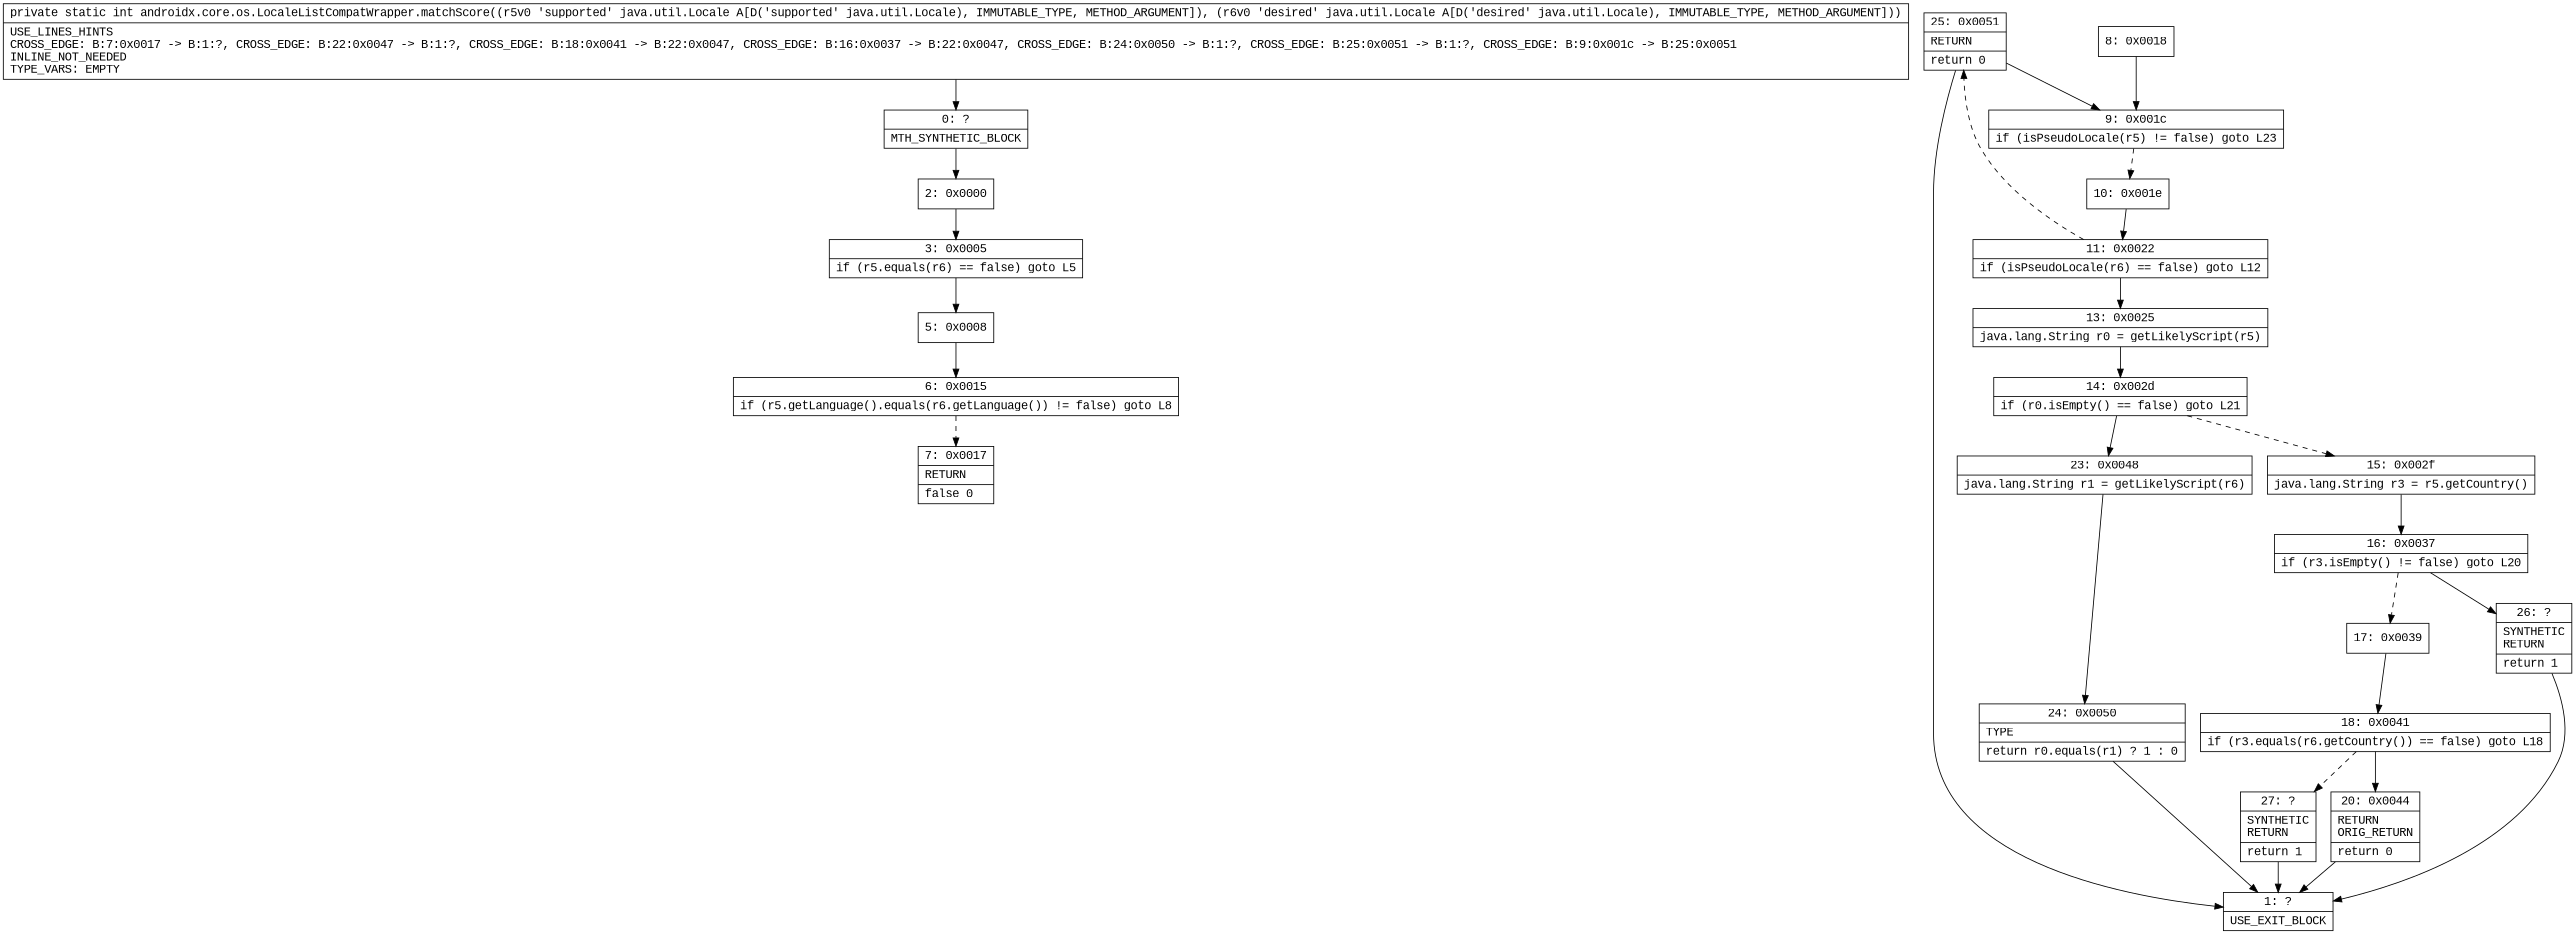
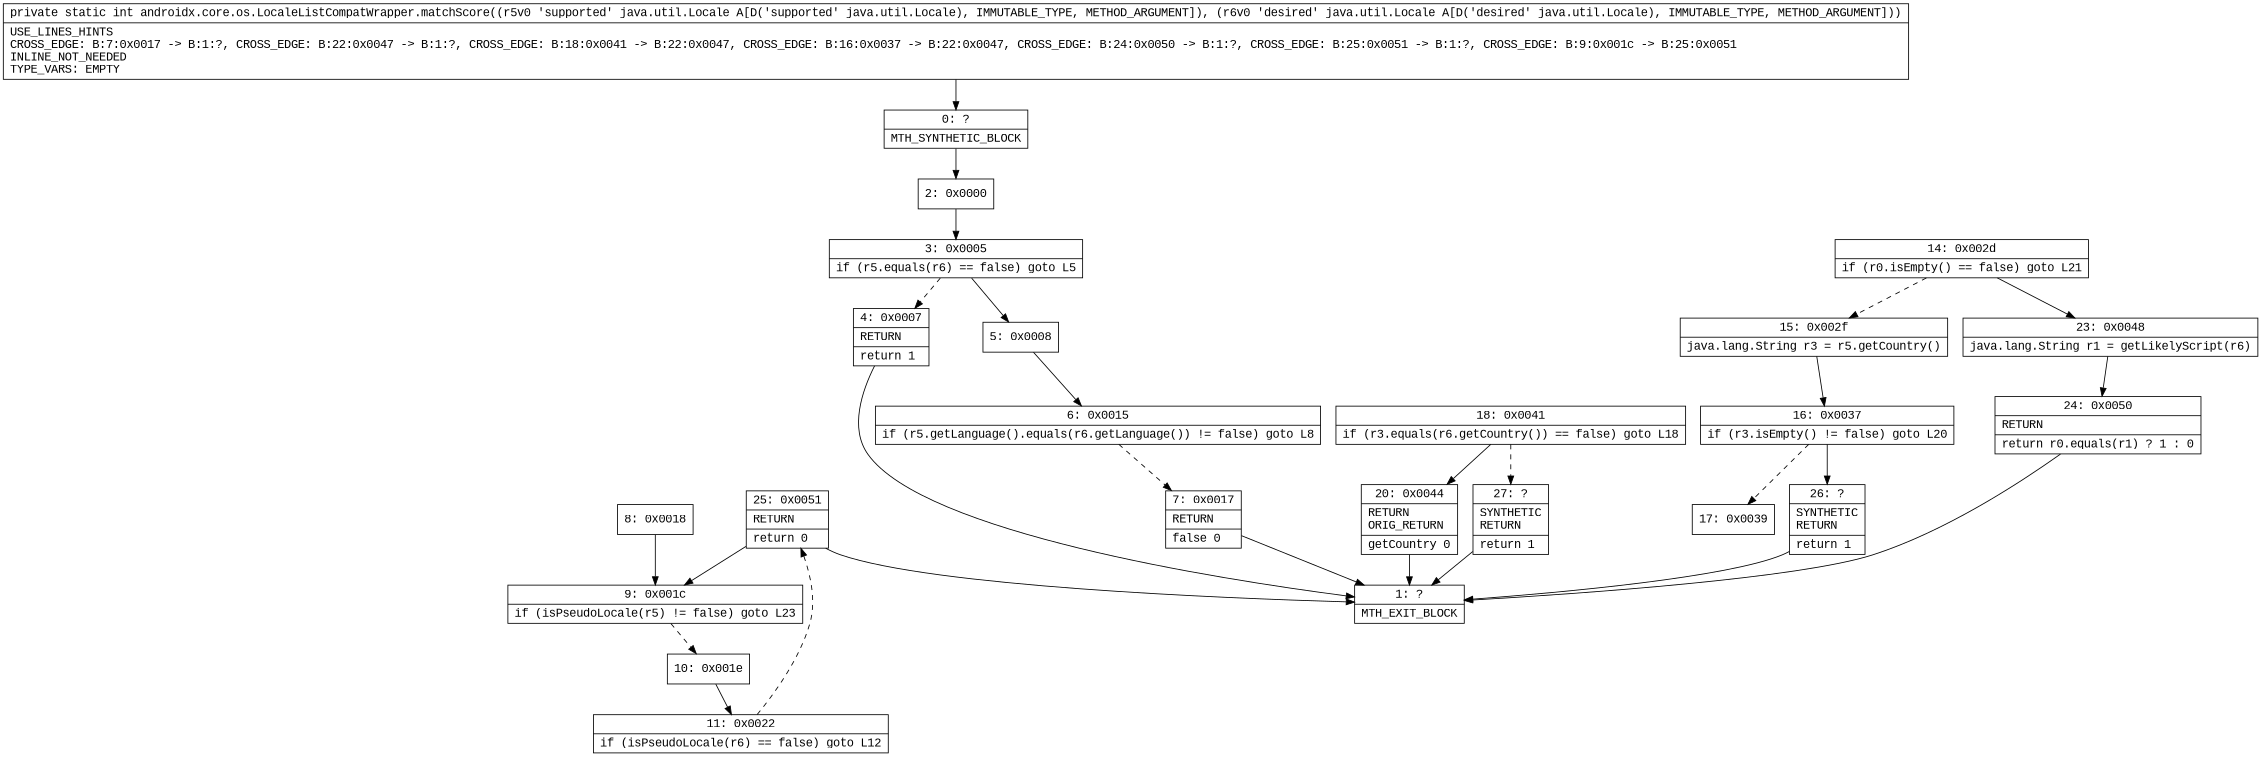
node "13: 0x0025": removed
node "4: 0x0007": added
edge "7: 0x0017" -> "1: ?": added
edge "17: 0x0039" -> "18: 0x0041": removed
node "24: 0x0050": text "TYPE" -> "RETURN"
node "20: 0x0044": text "return 0" -> "getCountry 0"
node "1: ?": text "USE_EXIT_BLOCK" -> "MTH_EXIT_BLOCK"
